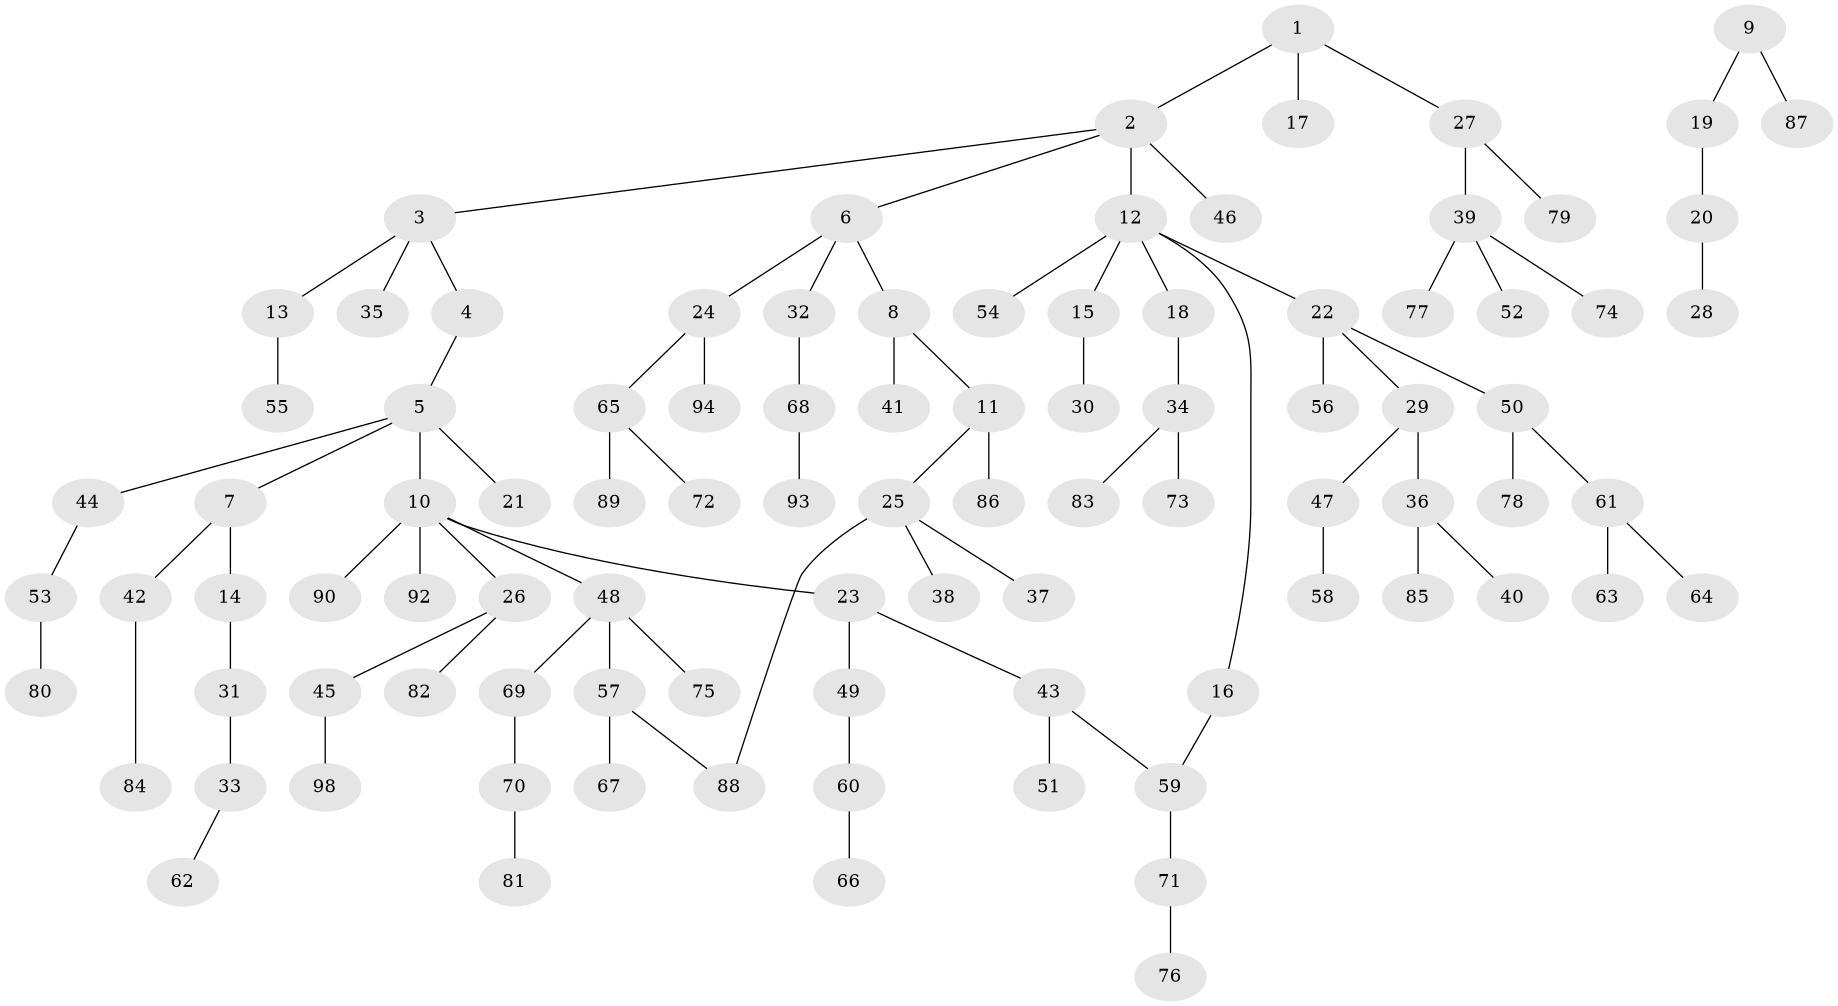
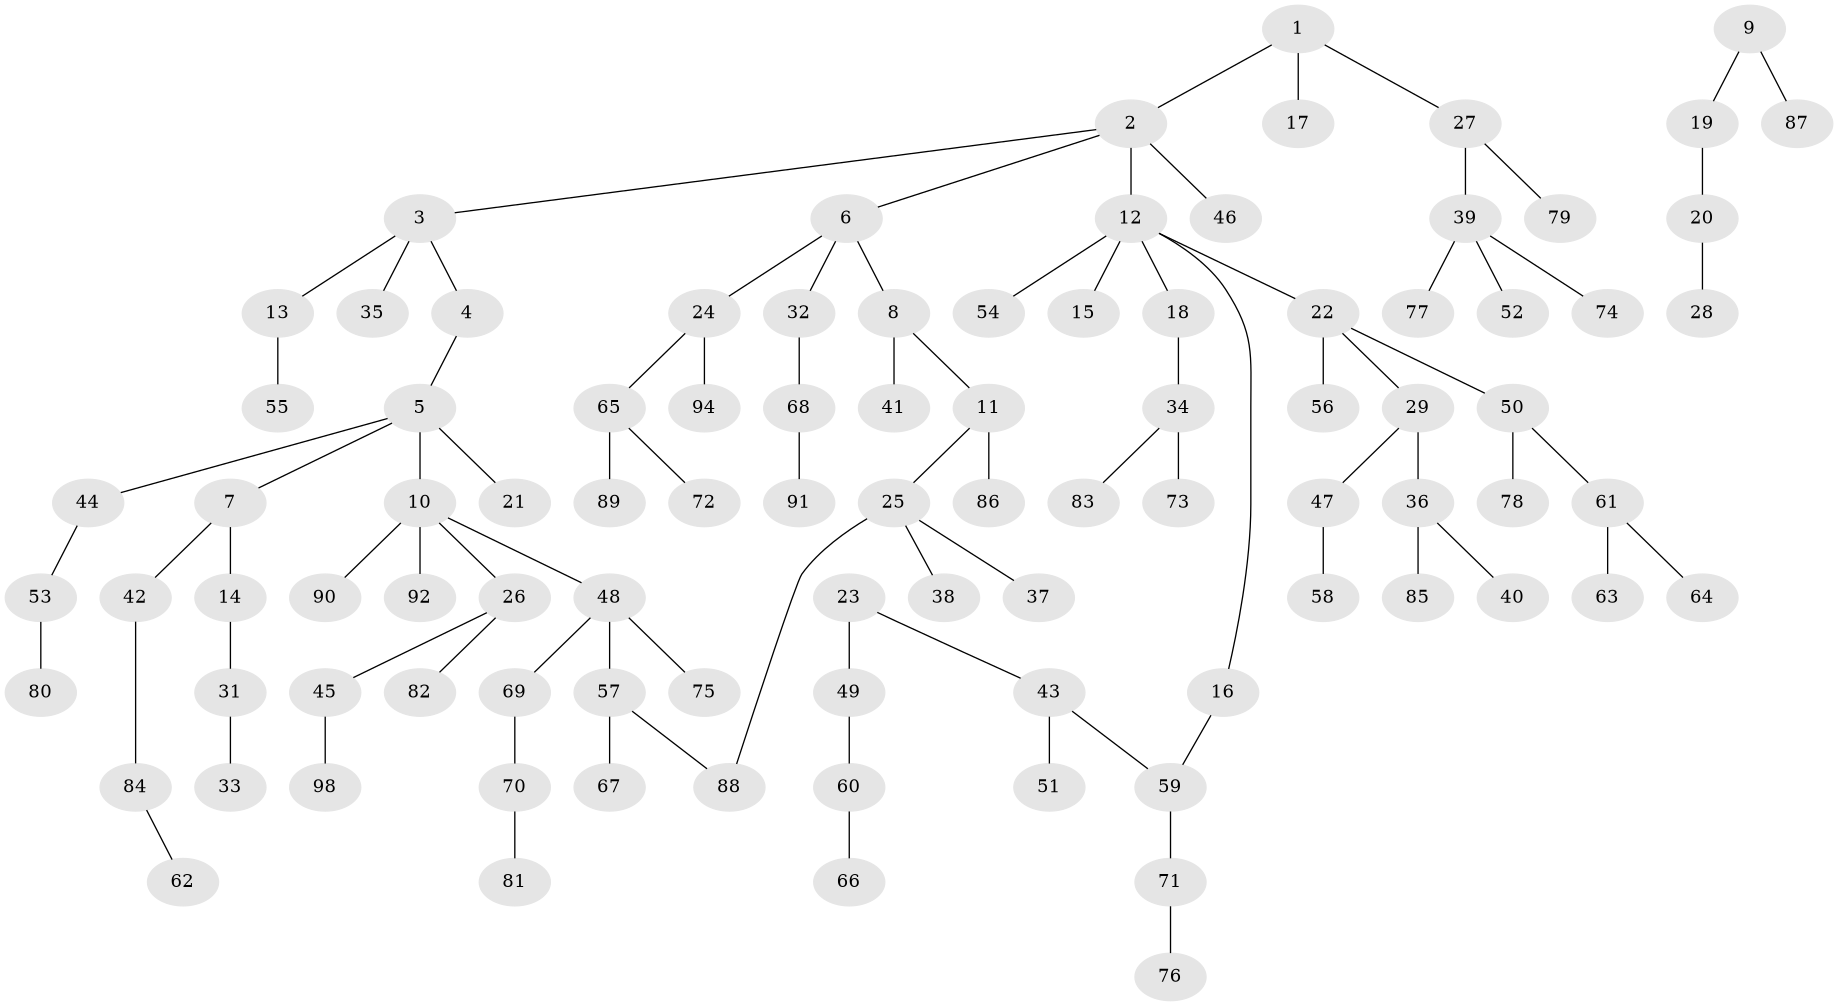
node "30": removed
node "93": label "93" -> "91"
edge "10" -- "23": removed
edge "33" -- "62": now "84" -- "62"
